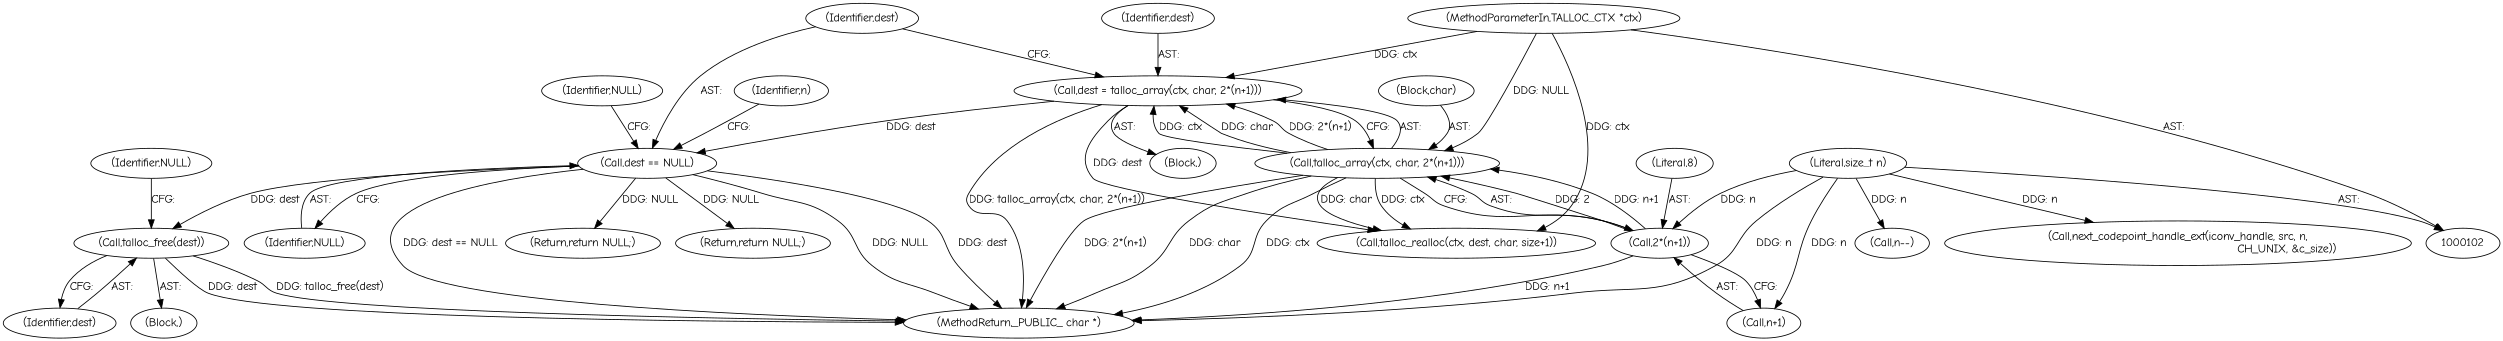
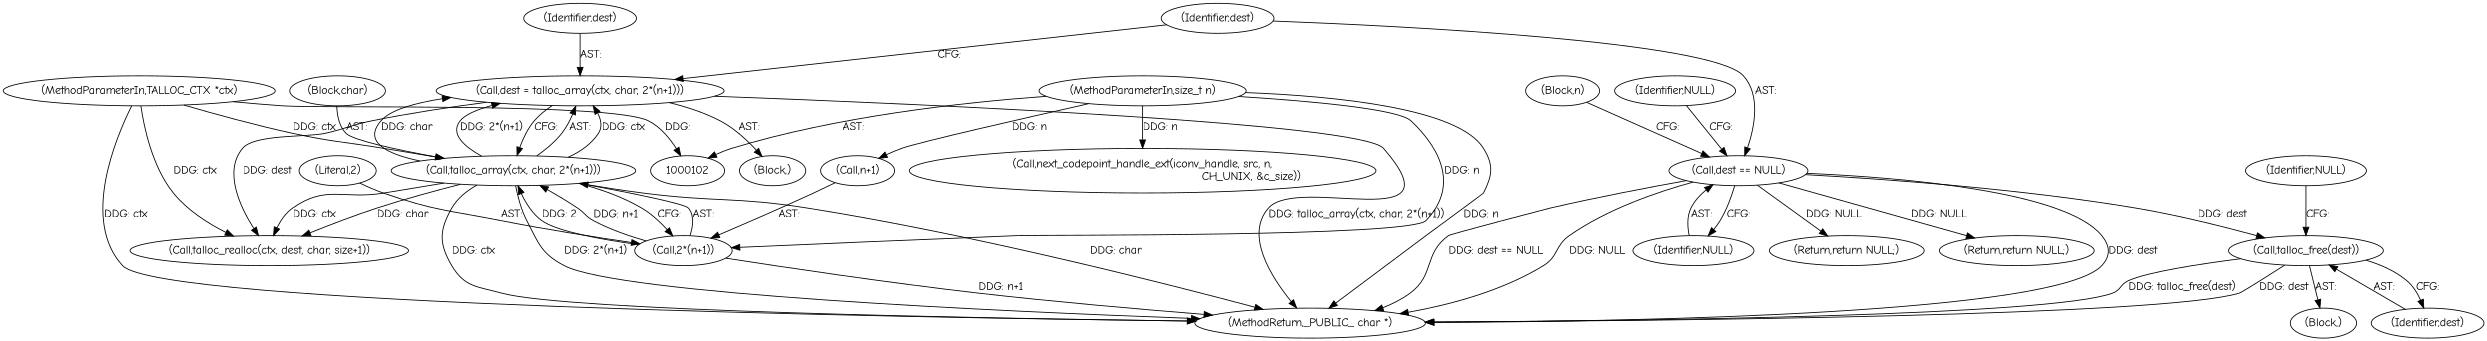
edge "(MethodParameterIn,TALLOC_CTX *ctx)" -> "(Call,dest = talloc_array(ctx, char, 2*(n+1)))": now "(MethodParameterIn,TALLOC_CTX *ctx)" -> "(MethodReturn,_PUBLIC_ char *)"
node "(Identifier,n)": label "(Identifier,n)" -> "(Block,n)"
edge "(MethodParameterIn,TALLOC_CTX *ctx)" -> "(Call,talloc_array(ctx, char, 2*(n+1)))": label "DDG: NULL" -> "DDG: ctx"
edge "(Call,dest = talloc_array(ctx, char, 2*(n+1)))" -> "(Call,dest == NULL)": removed, label "DDG: dest"
edge "(MethodParameterIn,TALLOC_CTX *ctx)" -> "1000102": label "AST: " -> "DDG: "
node "(Literal,8)": label "(Literal,8)" -> "(Literal,2)"
node "(Literal,size_t n)": label "(Literal,size_t n)" -> "(MethodParameterIn,size_t n)"
node "(Call,n--)": removed
edge "(Call,2*(n+1))" -> "(Call,n+1)": removed, label "CFG:"
